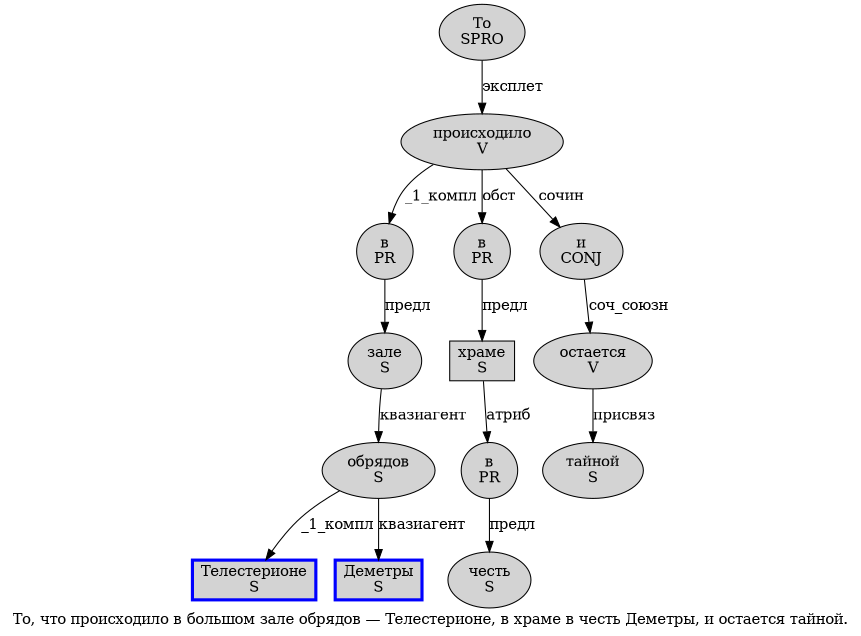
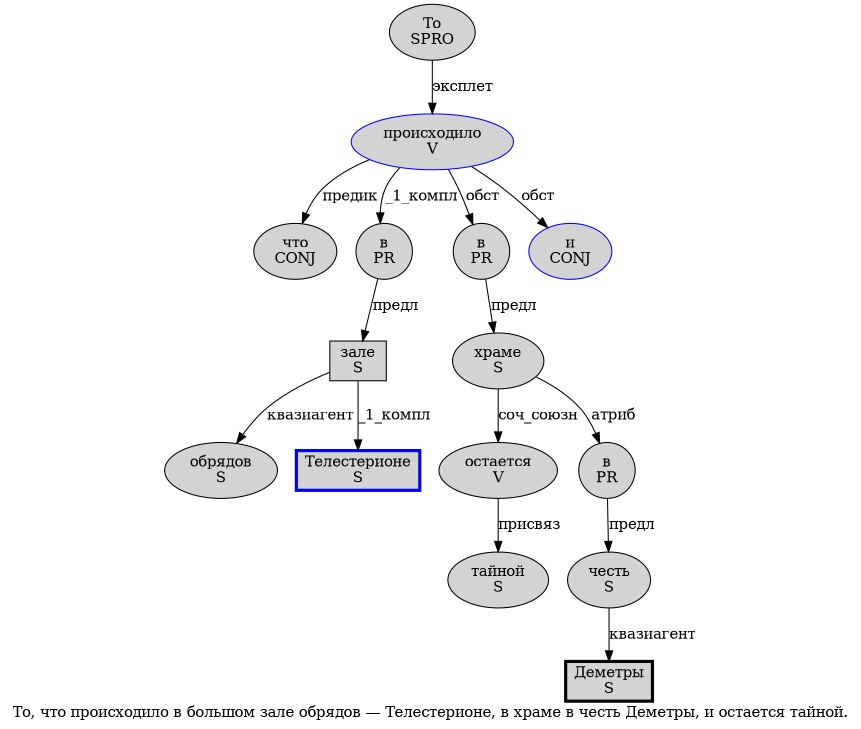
node "происходило V": color black -> blue
edge "происходило V" -> "и CONJ": label "сочин" -> "обст"
node "что CONJ": added
node "и CONJ": color black -> blue
edge "и CONJ" -> "остается V": now "храме S" -> "остается V"
node "зале S": shape ellipse -> box
node "храме S": shape box -> ellipse
edge "обрядов S" -> "Телестерионе S": now "зале S" -> "Телестерионе S"
edge "обрядов S" -> "Деметры S": now "честь S" -> "Деметры S"
node "Деметры S": color blue -> black
